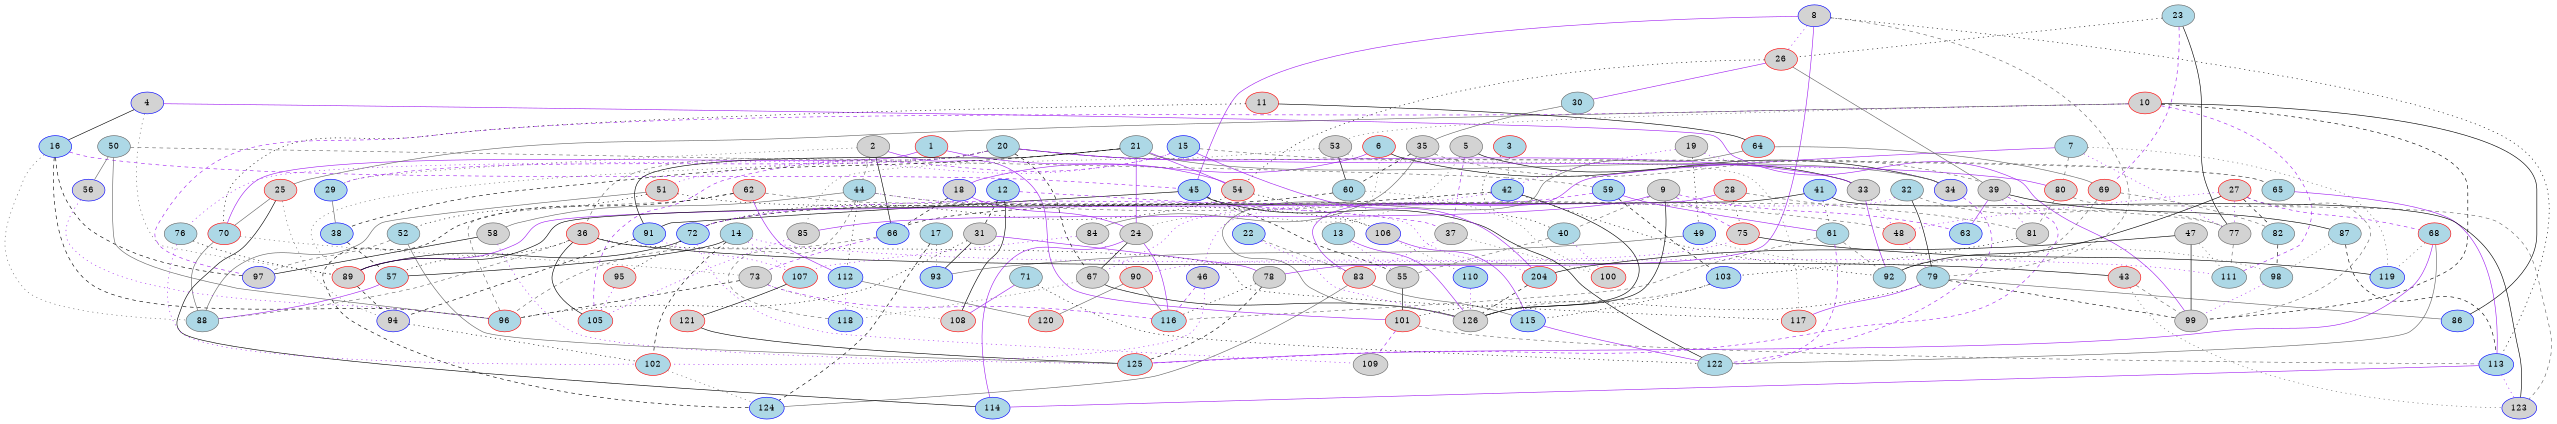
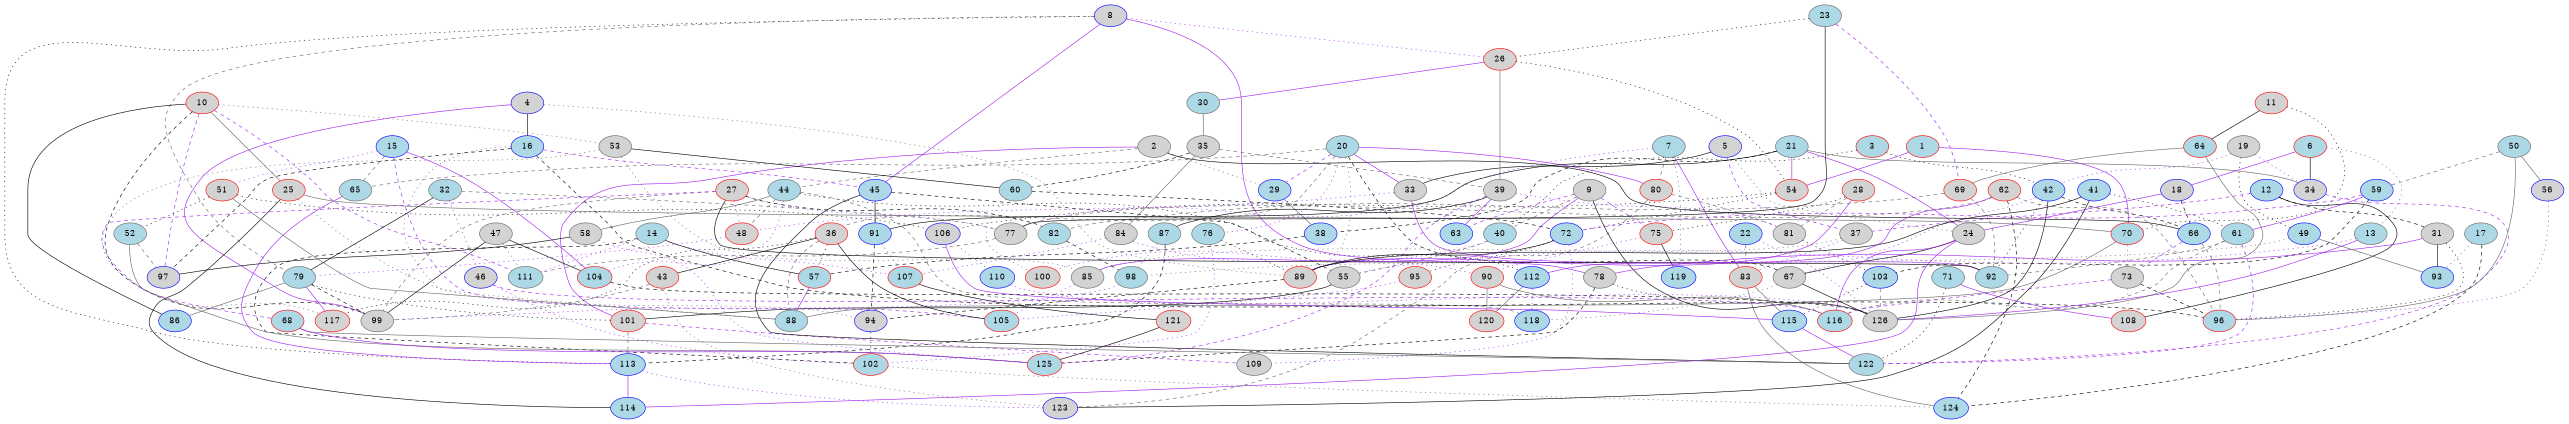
node "5": color gray40 -> blue
edge "37" -- "100": now "37" -- "85"
edge "68" -- "119": removed
node "204": label "204" -> "104"
